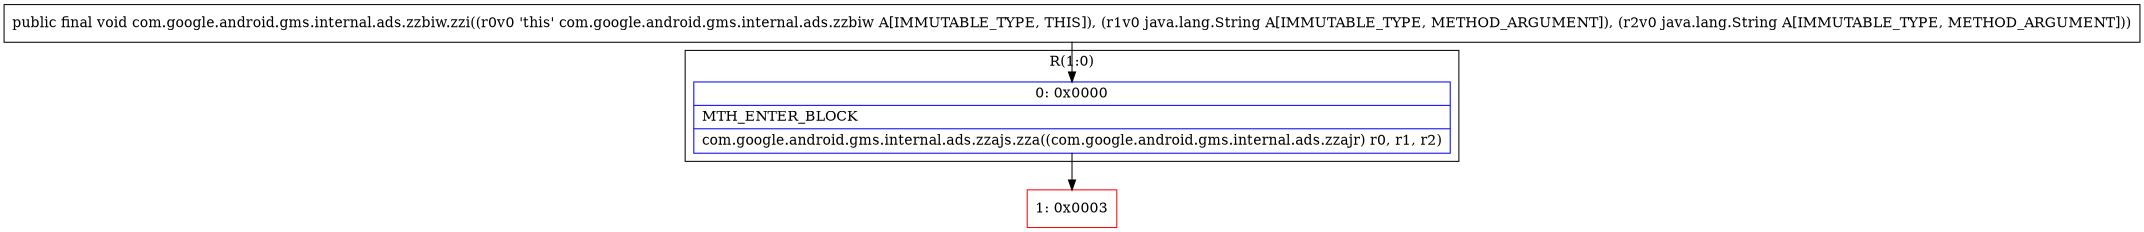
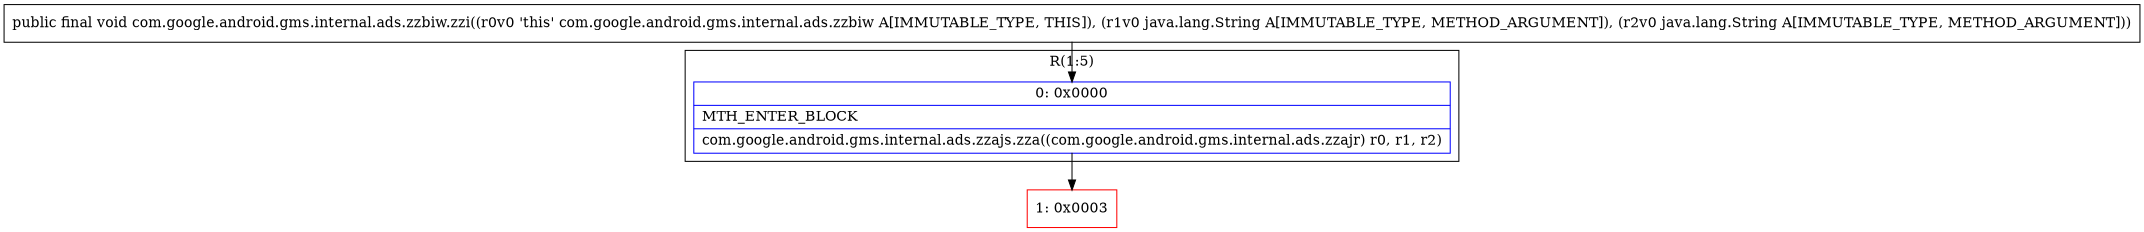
cluster "R(1:0)": label "R(1:0)" -> "R(1:5)"
